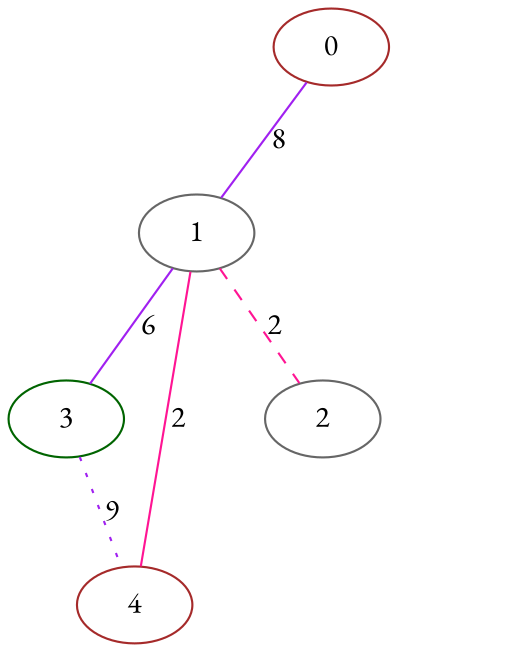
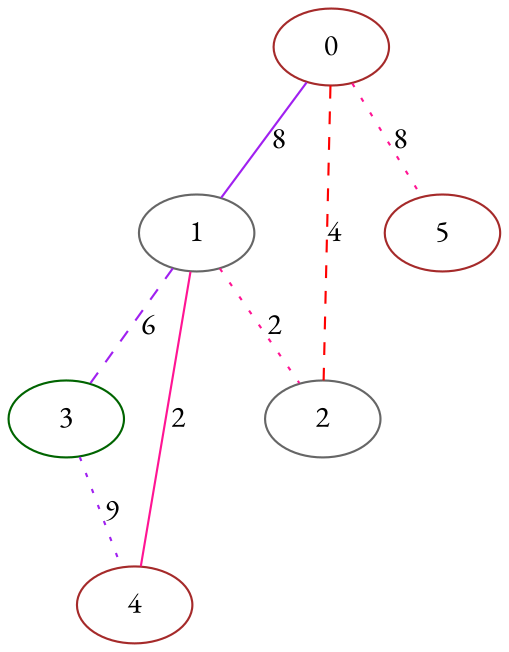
edge "0" -- "2": added, label "4"
node "5": added
edge "1" -- "3": style solid -> dashed
edge "1" -- "2": style dashed -> dotted
